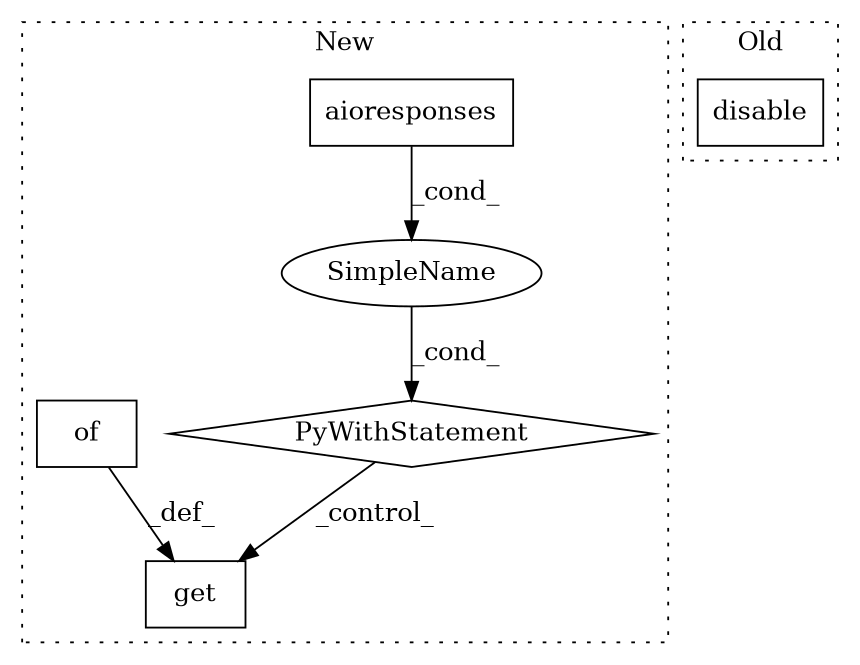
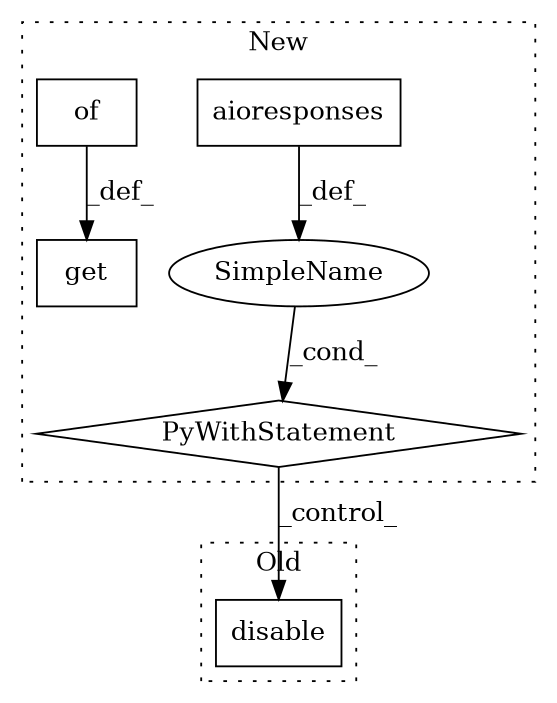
edge "aioresponses" -> "SimpleName": label "_cond_" -> "_def_"
edge "PyWithStatement" -> "get": now "PyWithStatement" -> "disable"
